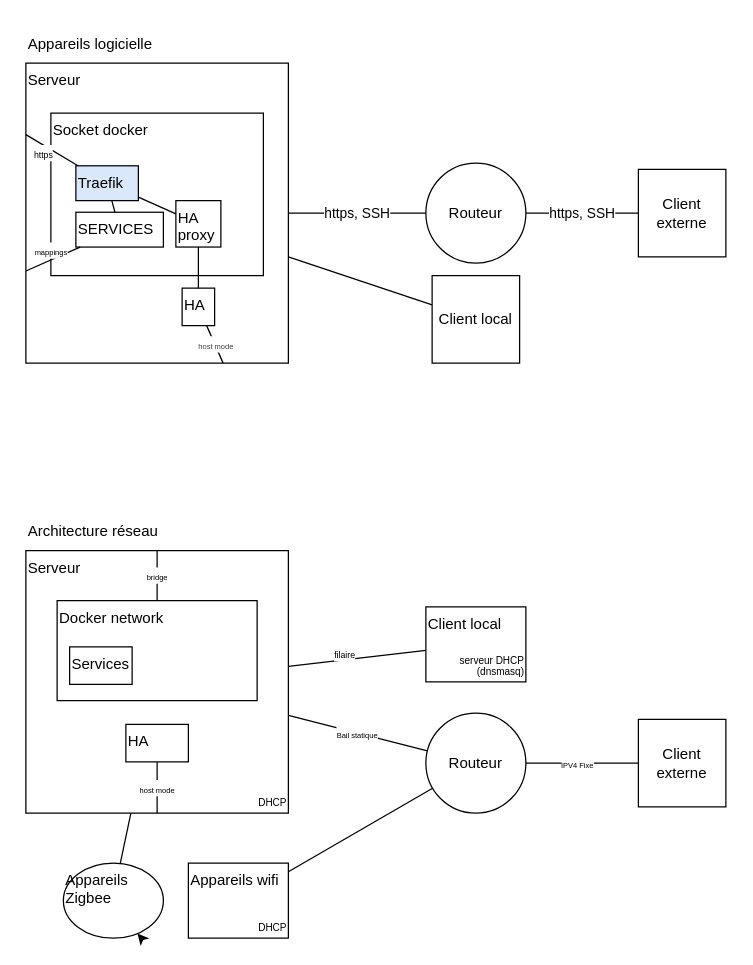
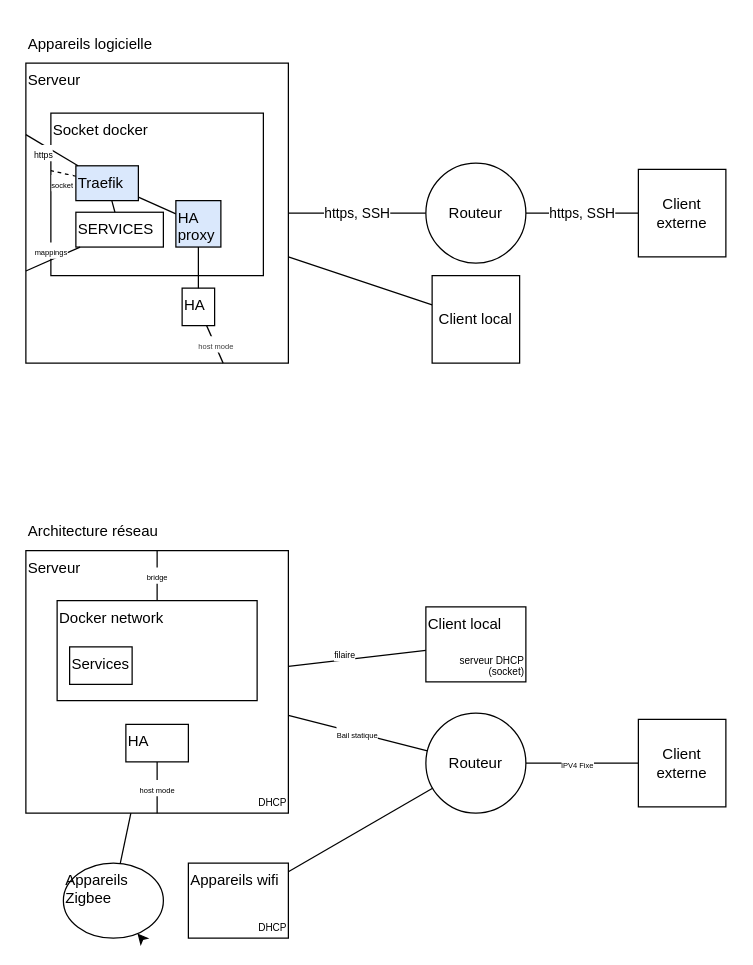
edge "Traefik" -- "Socket docker": added, label "socket"
node "HA proxy": fillcolor #ffffff -> #dae8fc
node "serveur DHCP (dnsmasq)": label "serveur DHCP (dnsmasq)" -> "serveur DHCP (socket)"
